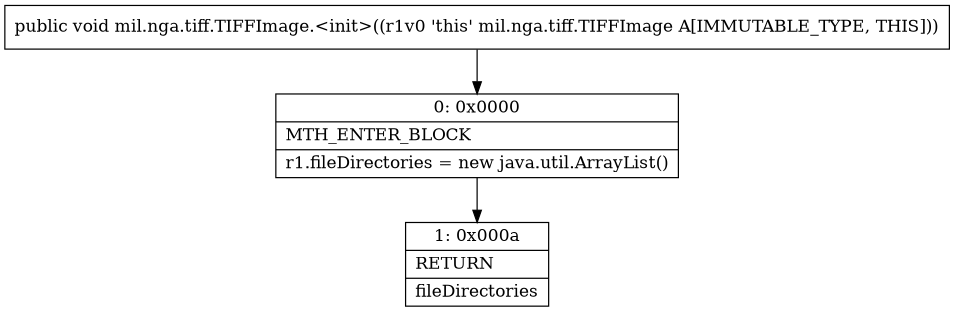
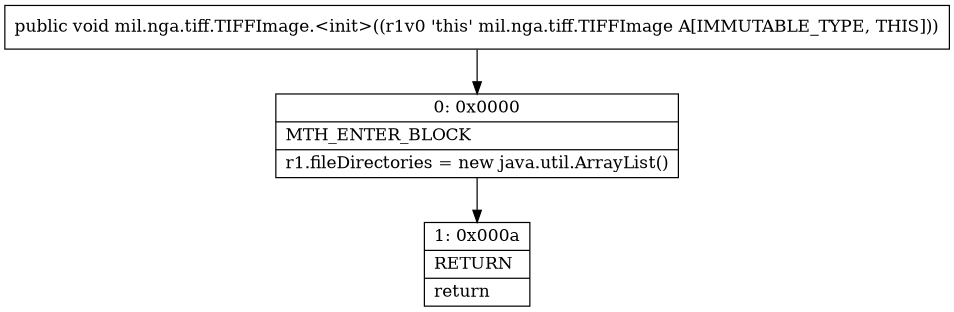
node "1: 0x000a": text "fileDirectories" -> "return"
